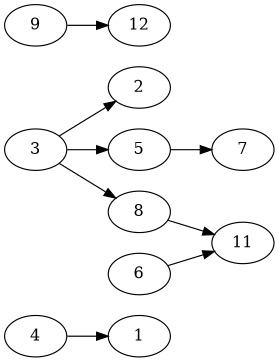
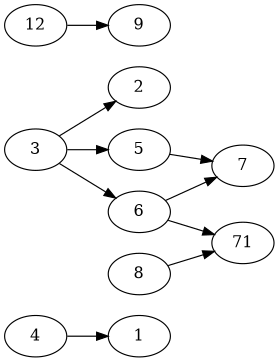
edge "9" -> "12": reversed
edge "3" -> "8": now "3" -> "6"
edge "6" -> "7": added
node "11": label "11" -> "71"
